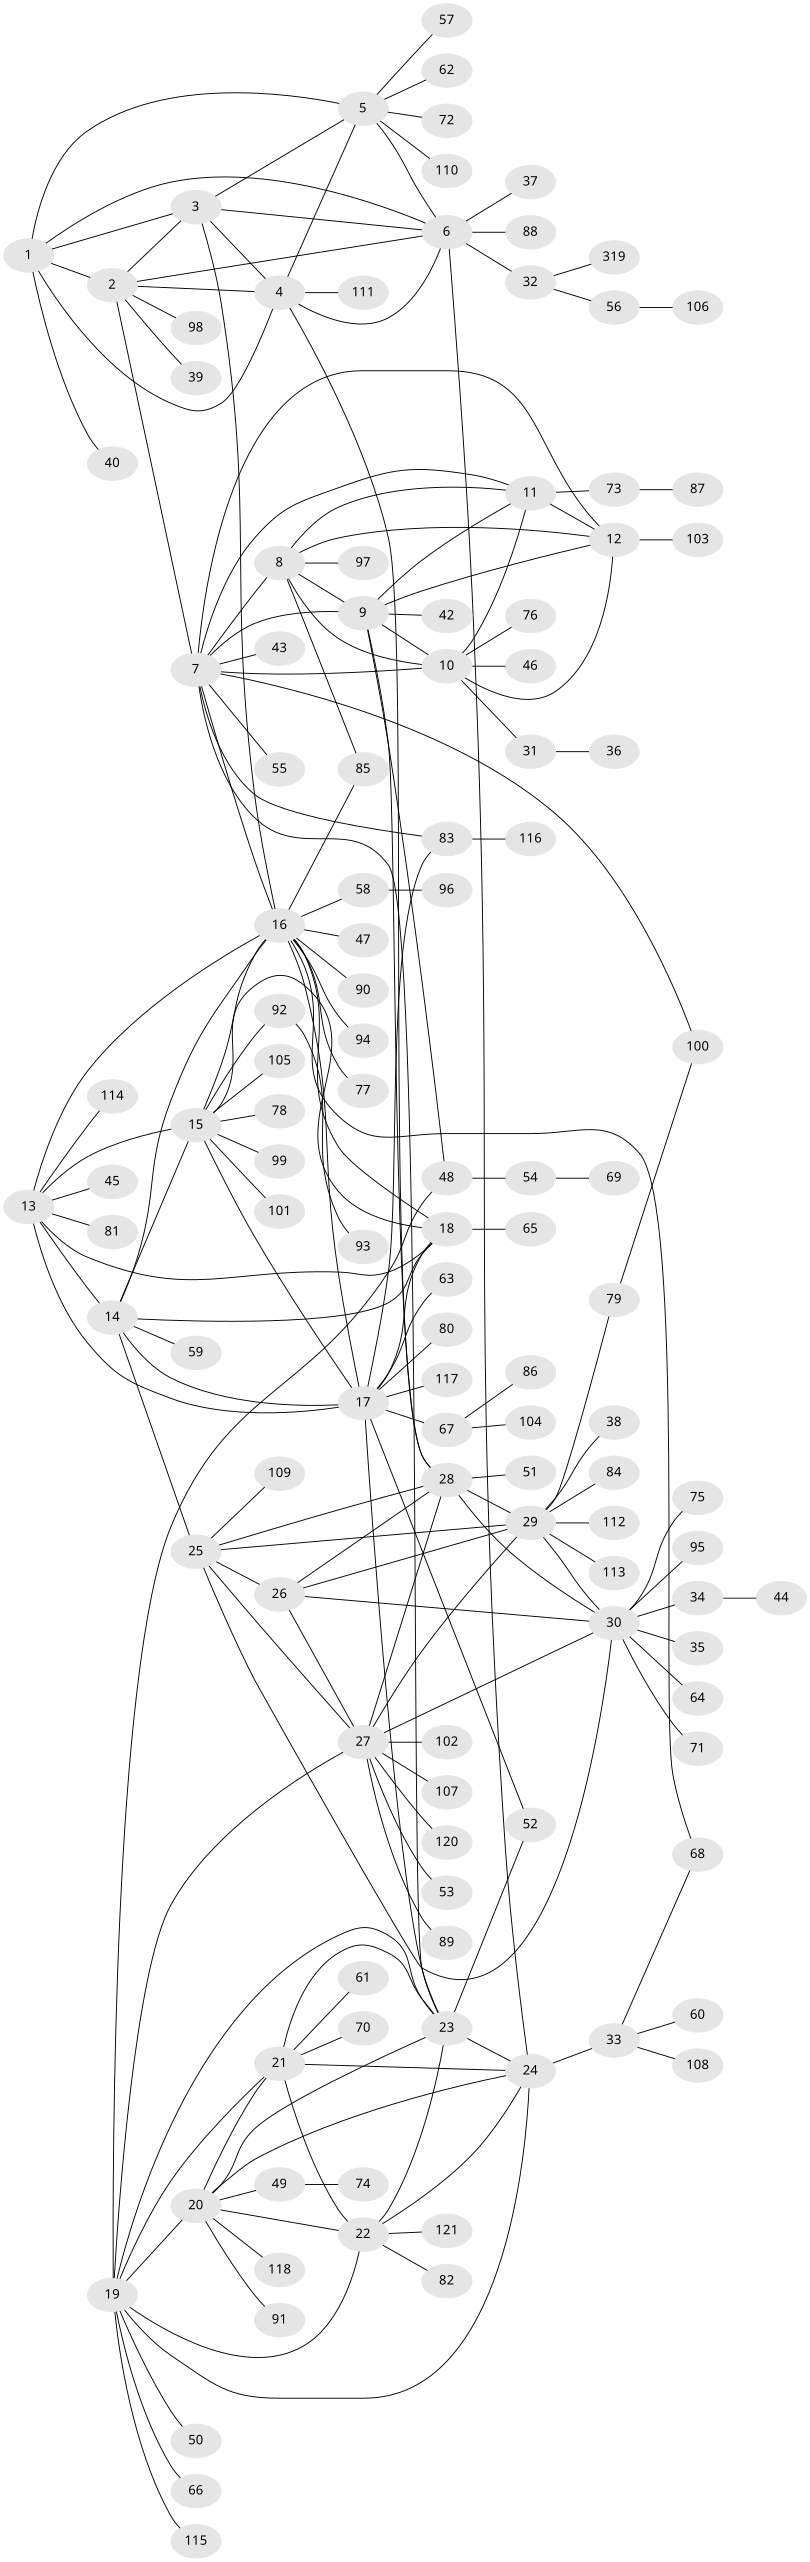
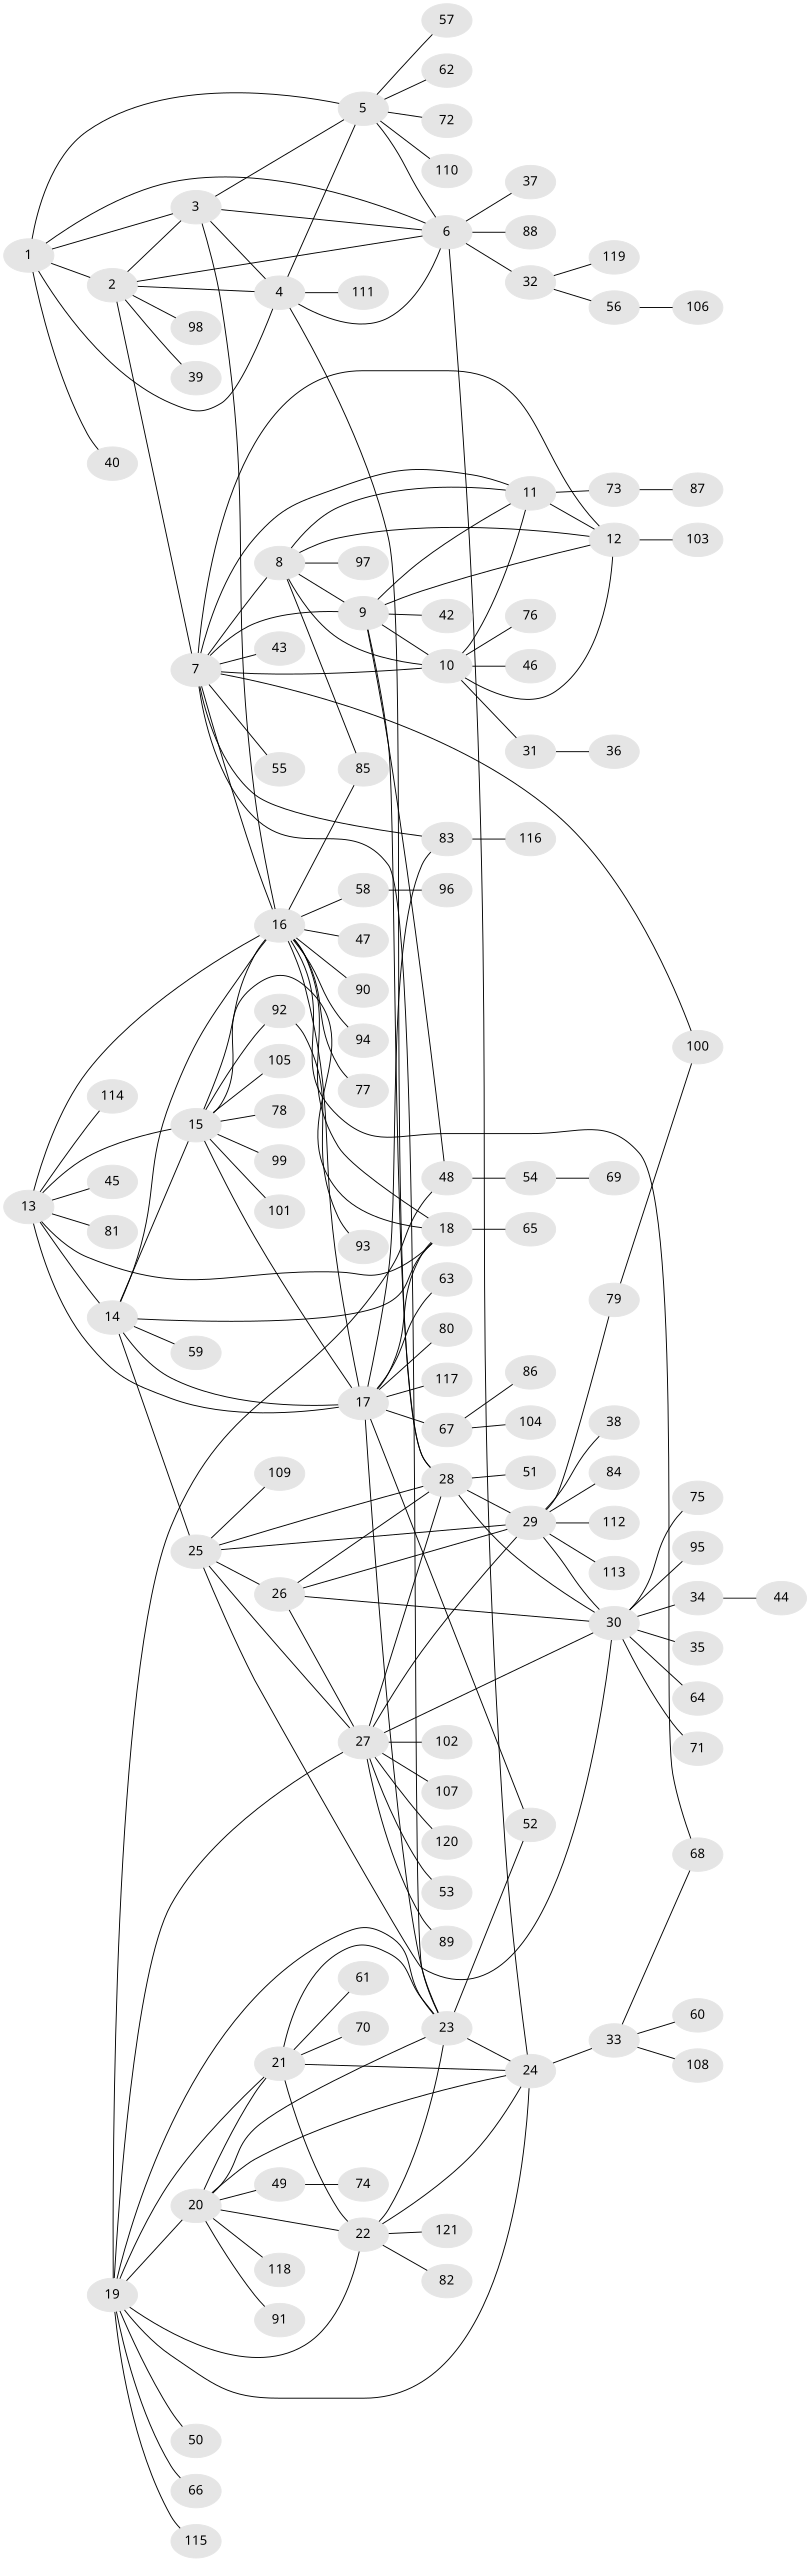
node "319": label "319" -> "119"
